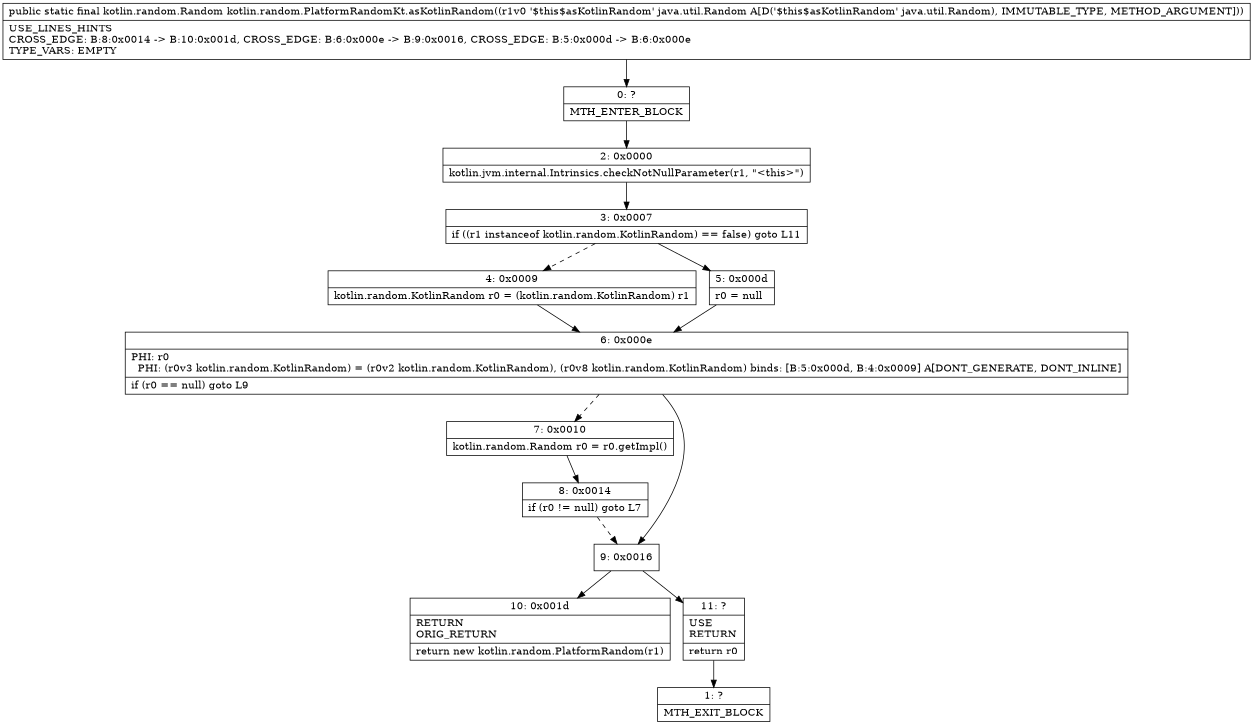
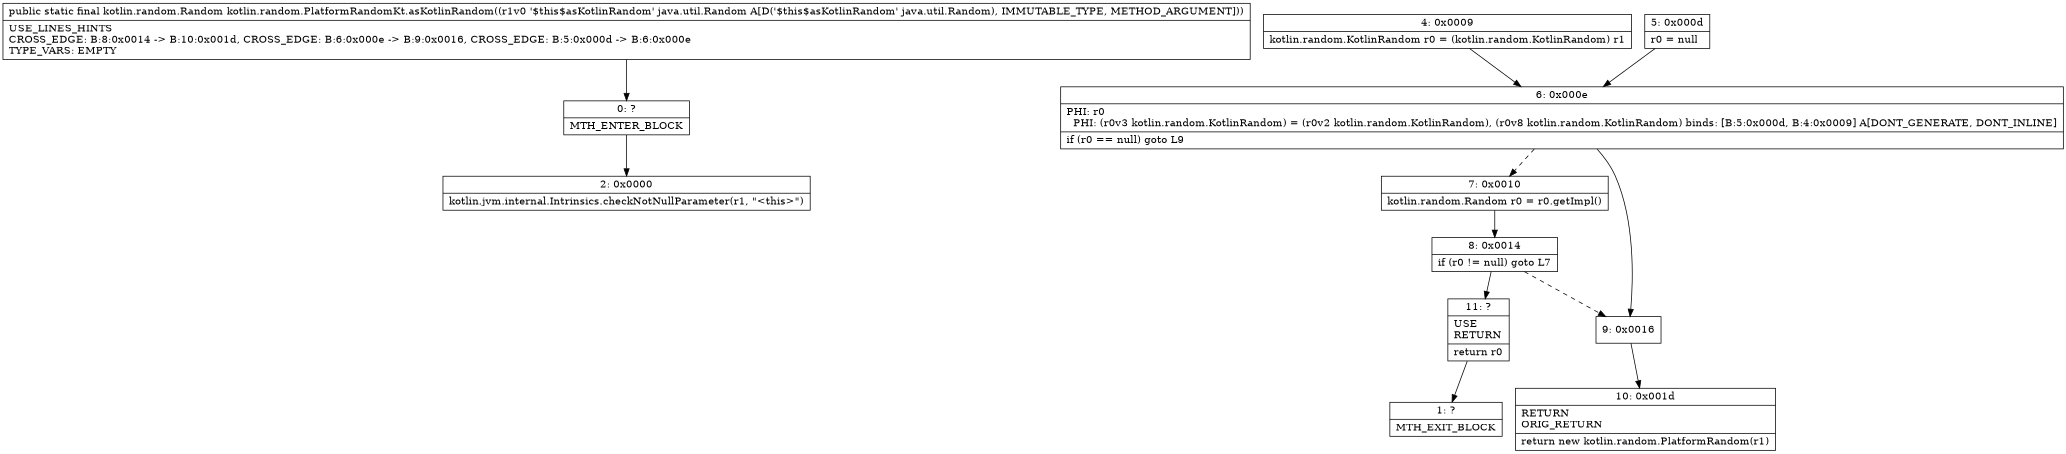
node "3: 0x0007": removed
edge "9: 0x0016" -> "11: ?": now "8: 0x0014" -> "11: ?"
